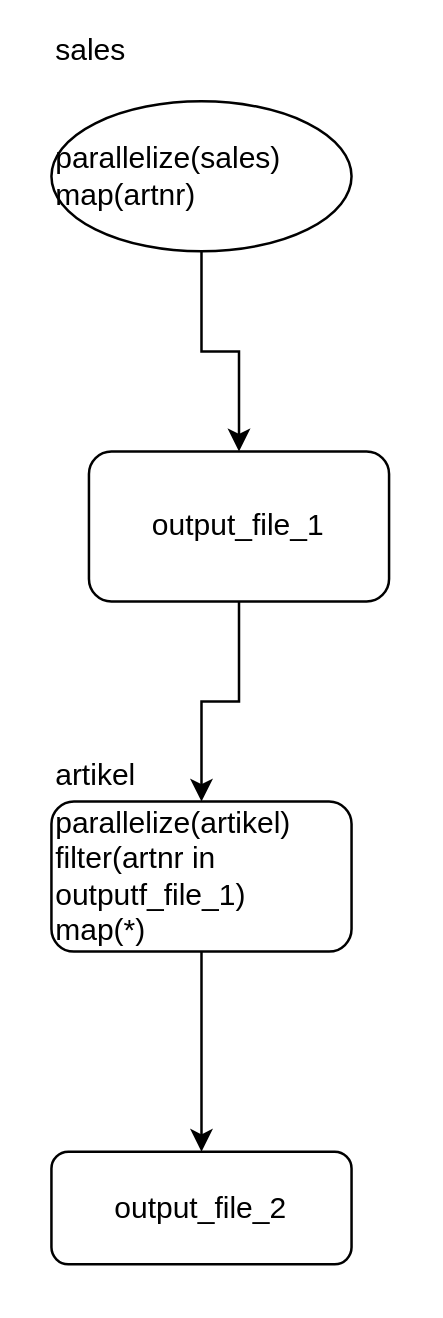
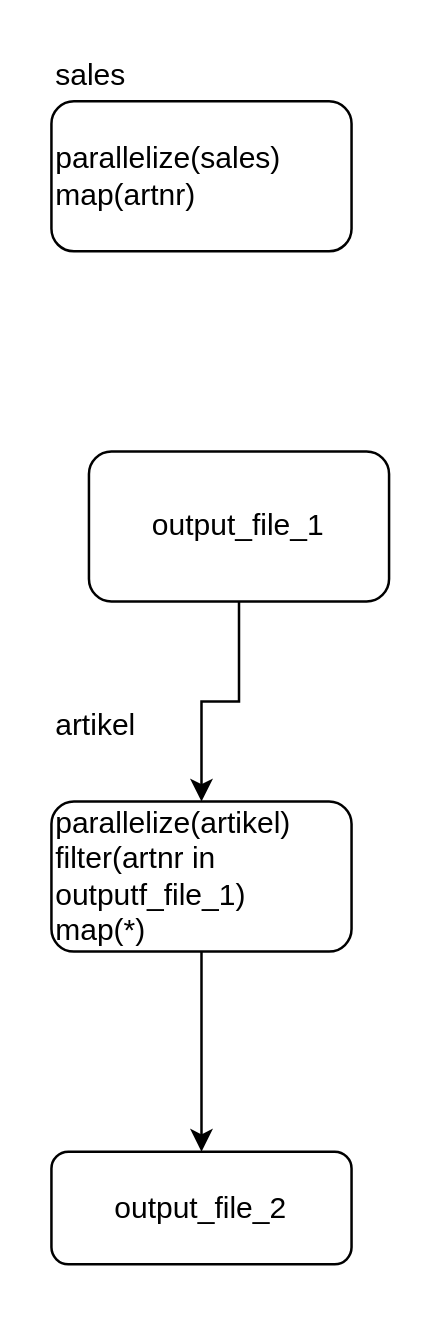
node "sales": moved (101, 51) -> (101, 76)
node "parallelize(sales) map(artnr)": shape ellipse -> rounded rectangle
edge "parallelize(sales) map(artnr)" -> "output_file_1": removed
node "artikel": moved (101, 776) -> (101, 726)
